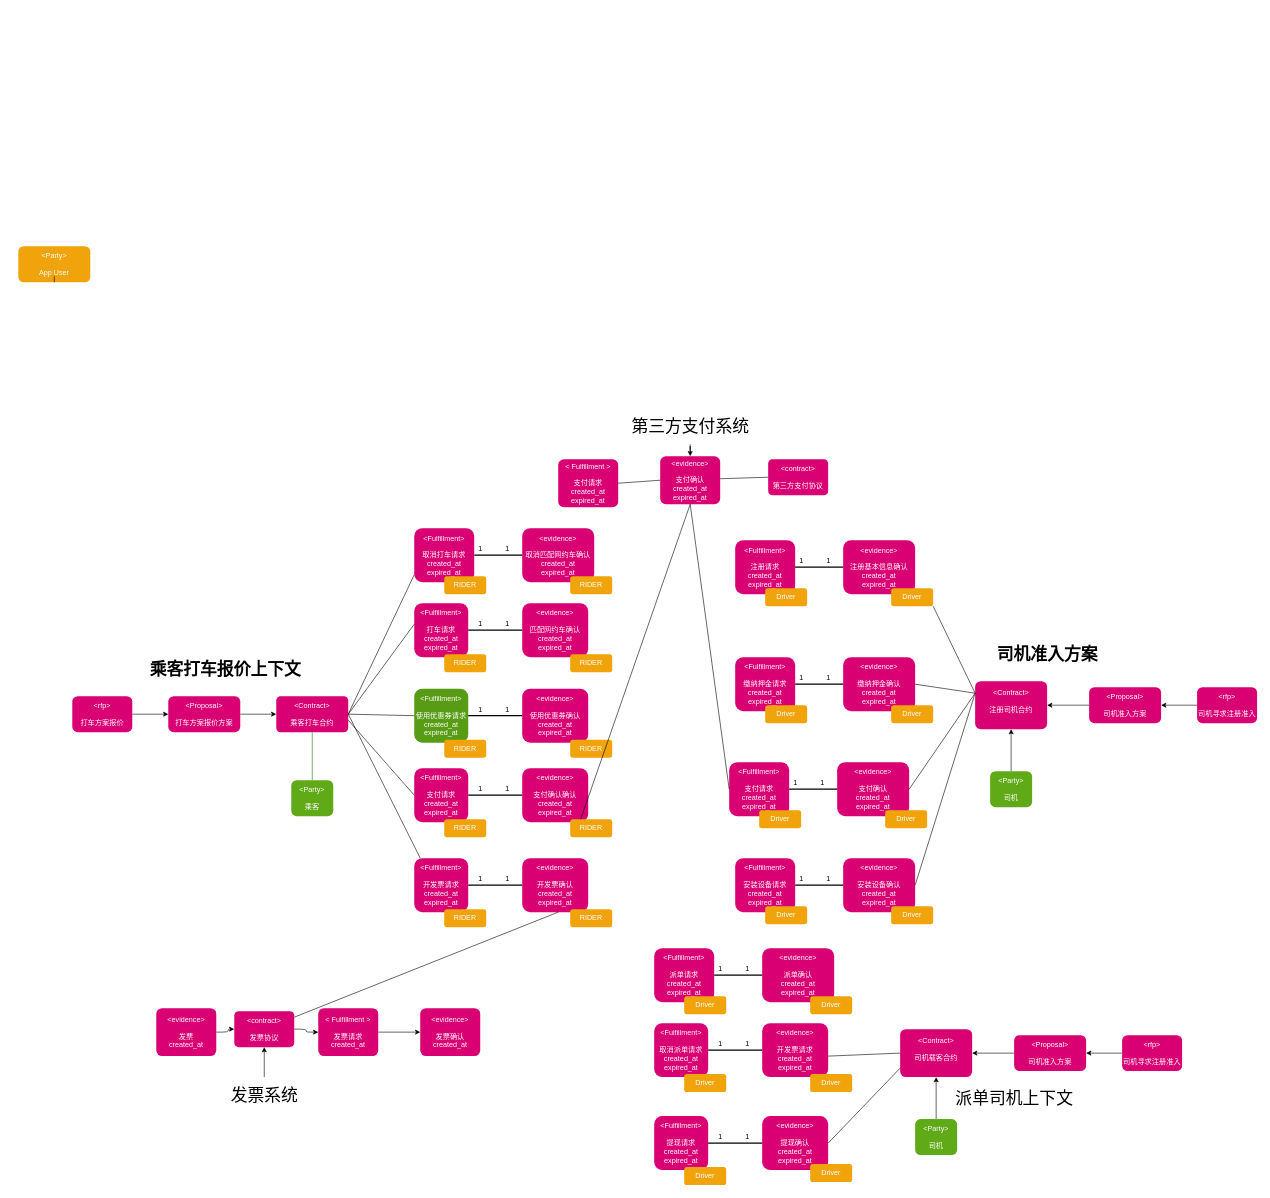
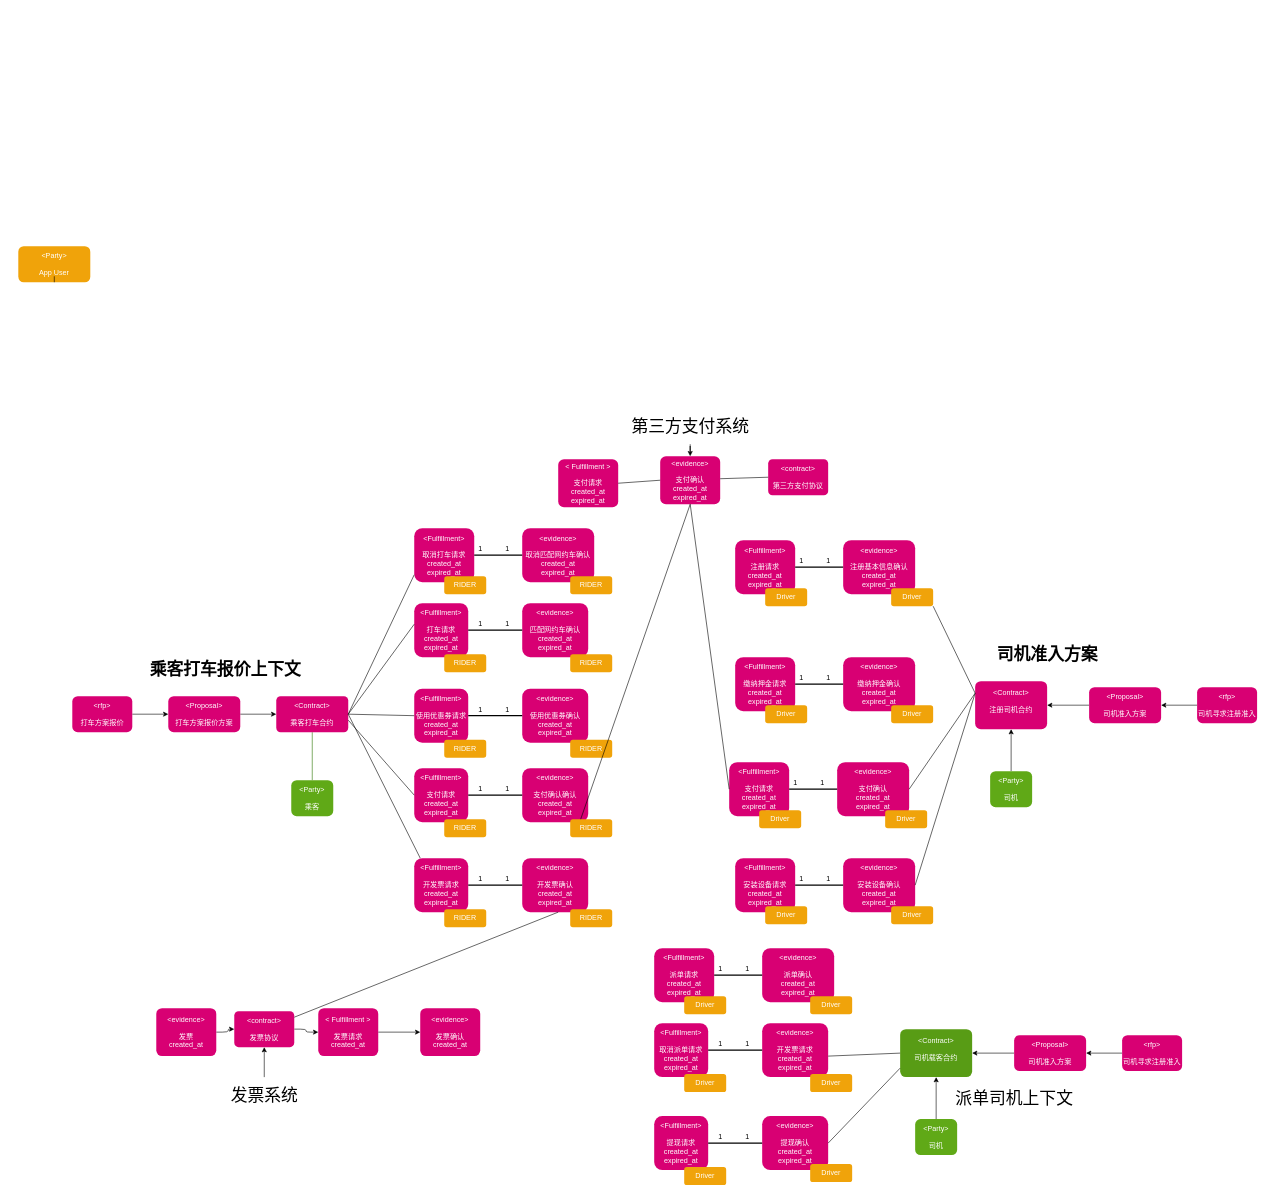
edge "<evidence> 缴纳押金确认 created_at expired_at" -- "<Contract> 注册司机合约": removed
node "<Fulfillment> 使用优惠券请求 created_at expired_at": fillcolor #589c15 -> #d80073
node "<Contract> 司机载客合约": fillcolor #d80073 -> #589c15
